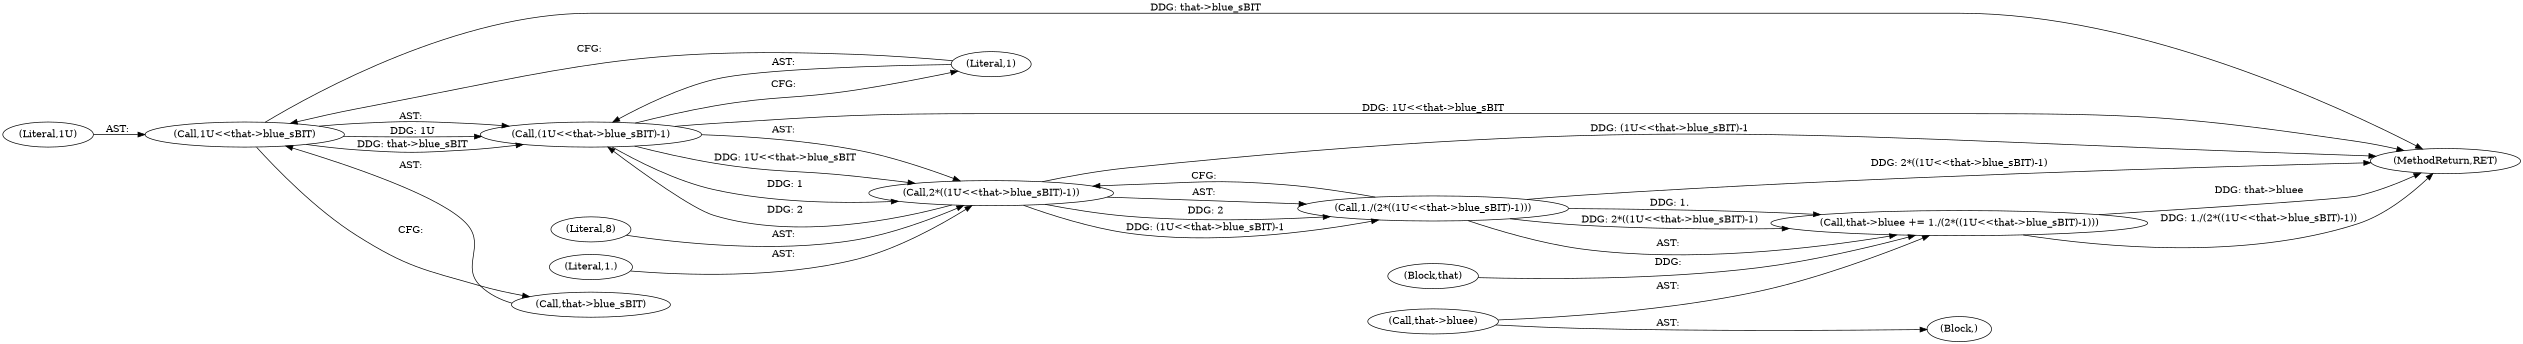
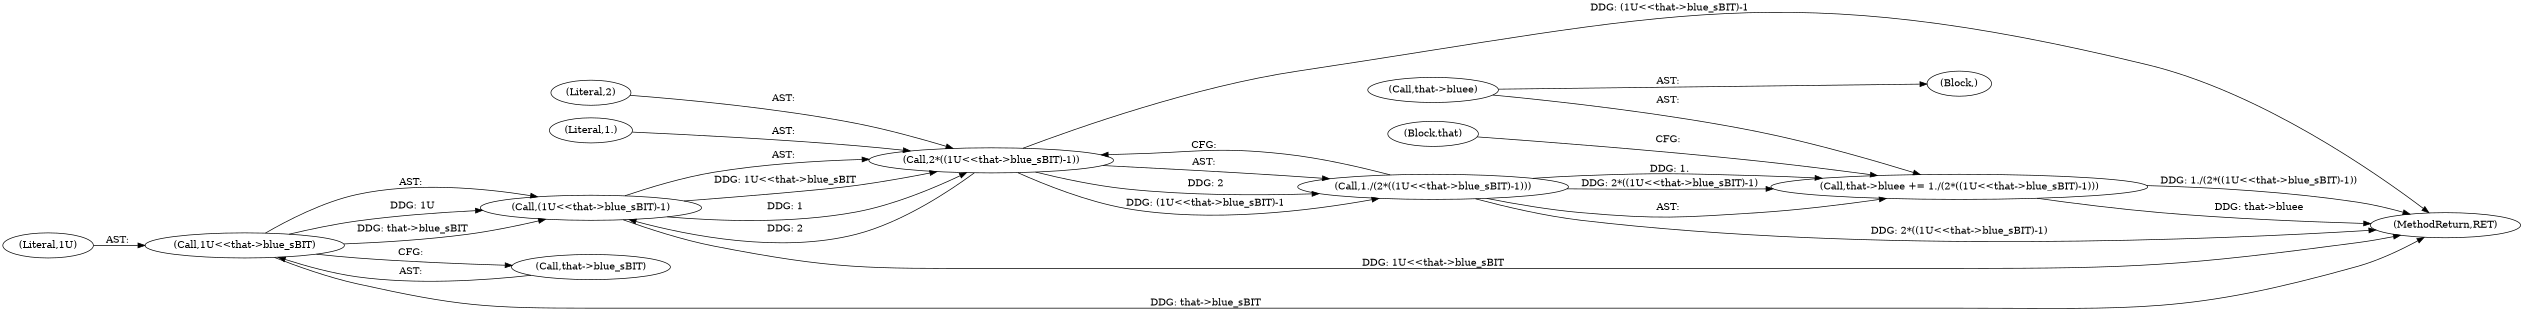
node "(Literal,1)": removed
node "(Literal,8)": label "(Literal,8)" -> "(Literal,2)"
edge "(Block,that)" -> "(Call,that->bluee += 1./(2*((1U<<that->blue_sBIT)-1)))": label "DDG: " -> "CFG: "
